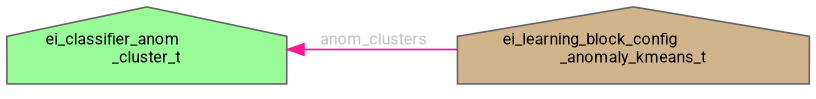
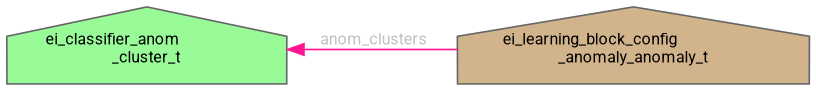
node "ei_learning_block_config _anomaly_kmeans_t": label "ei_learning_block_config _anomaly_kmeans_t" -> "ei_learning_block_config _anomaly_anomaly_t"
